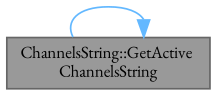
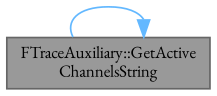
node "ChannelsString::GetActive ChannelsString": label "ChannelsString::GetActive ChannelsString" -> "FTraceAuxiliary::GetActive ChannelsString"
